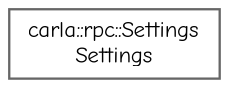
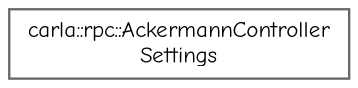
node "carla::rpc::Settings Settings": label "carla::rpc::Settings Settings" -> "carla::rpc::AckermannController Settings"
